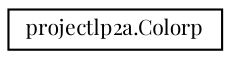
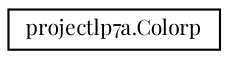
node "projectlp2a.Colorp": label "projectlp2a.Colorp" -> "projectlp7a.Colorp"
